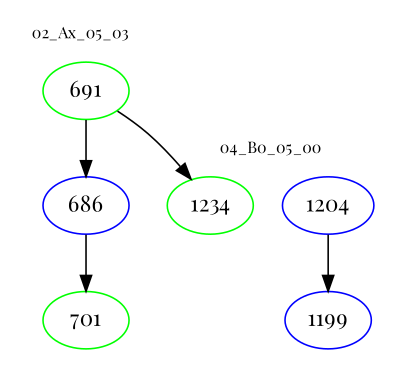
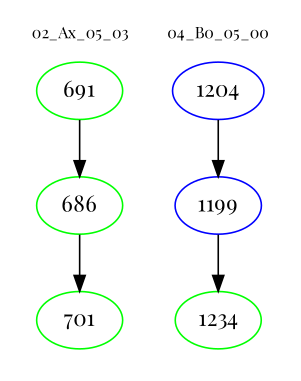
edge "691" -> "1234": now "1199" -> "1234"
node "686": color blue -> green
